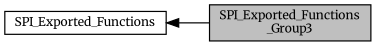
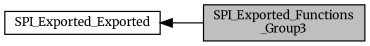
node "SPI_Exported_Functions": label "SPI_Exported_Functions" -> "SPI_Exported_Exported"
